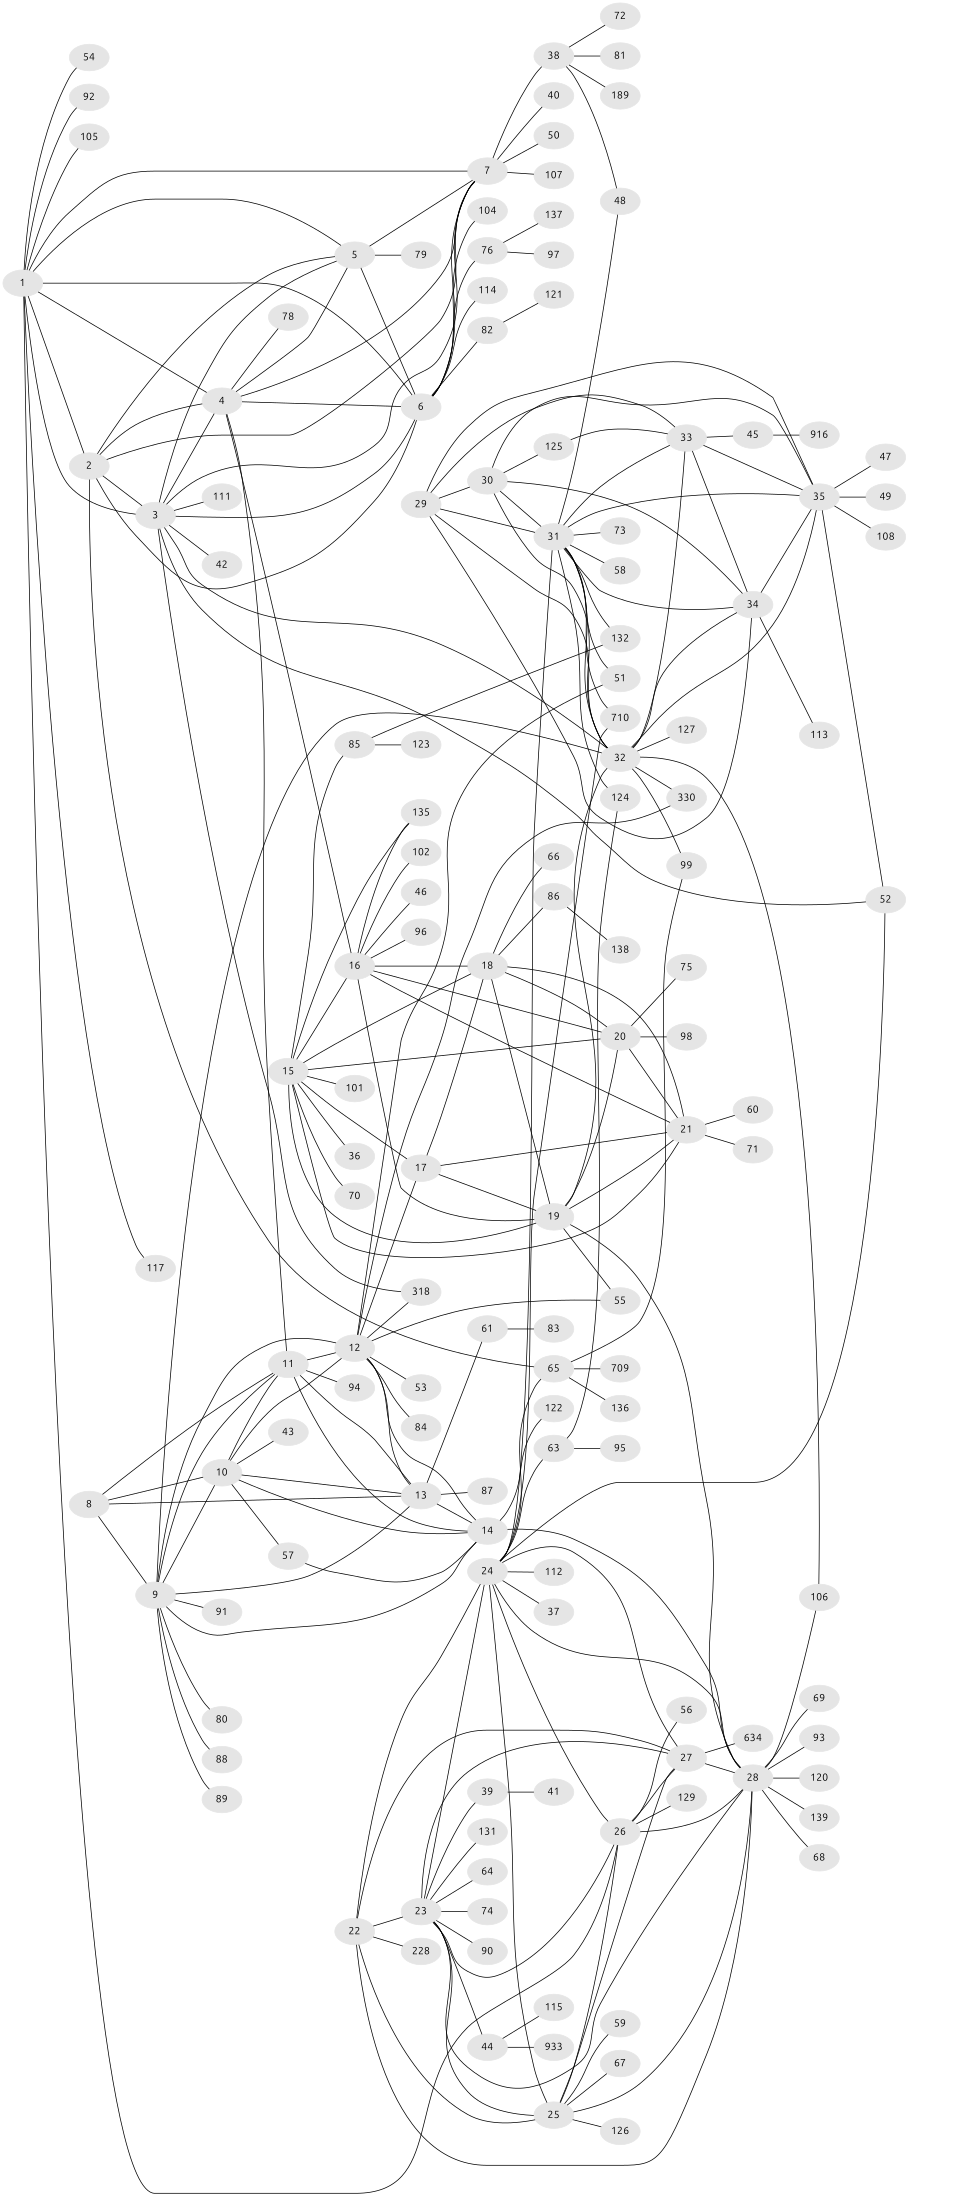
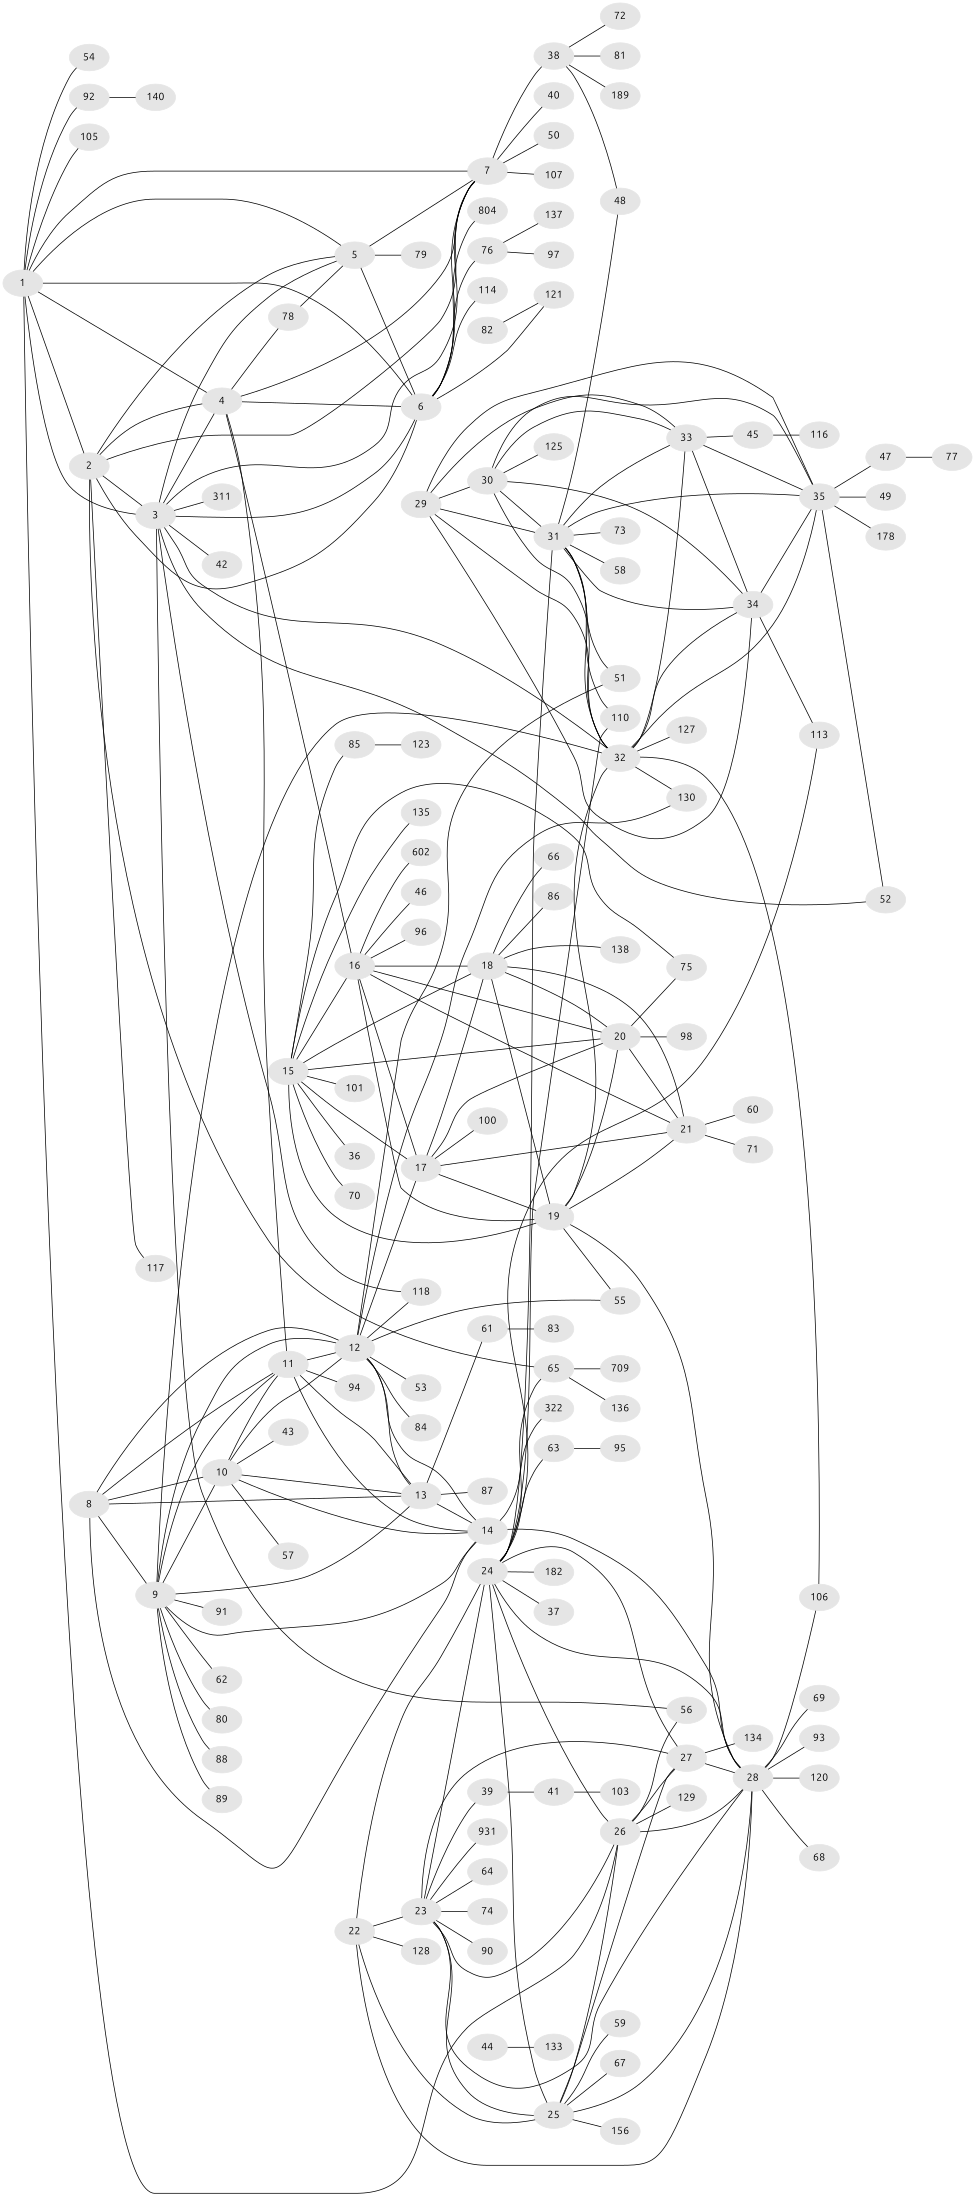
node "140": added
node "104": label "104" -> "804"
edge "5" -- "4": now "5" -- "78"
edge "82" -- "6": now "121" -- "6"
edge "33" -- "125": now "33" -- "30"
node "916": label "916" -> "116"
node "77": added
node "111": label "111" -> "311"
node "108": label "108" -> "178"
node "132": removed
node "710": label "710" -> "110"
edge "1" -- "117": now "2" -- "117"
node "124": removed
node "330": label "330" -> "130"
node "102": label "102" -> "602"
node "99": removed
edge "135" -- "16": now "17" -- "16"
edge "86" -- "138": now "18" -- "138"
edge "20" -- "17": added
node "100": added
edge "3" -- "56": added
edge "15" -- "21": now "15" -- "75"
node "318": label "318" -> "118"
edge "52" -- "24": now "113" -- "24"
edge "12" -- "8": added
node "122": label "122" -> "322"
node "112": label "112" -> "182"
edge "14" -- "57": now "14" -- "8"
node "62": added
node "634": label "634" -> "134"
edge "27" -- "22": removed
node "103": added
node "139": removed
node "131": label "131" -> "931"
node "228": label "228" -> "128"
edge "23" -- "44": removed
node "115": removed
node "933": label "933" -> "133"
node "126": label "126" -> "156"
